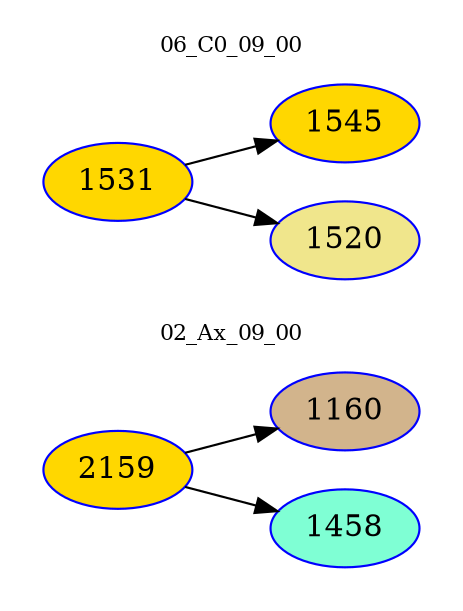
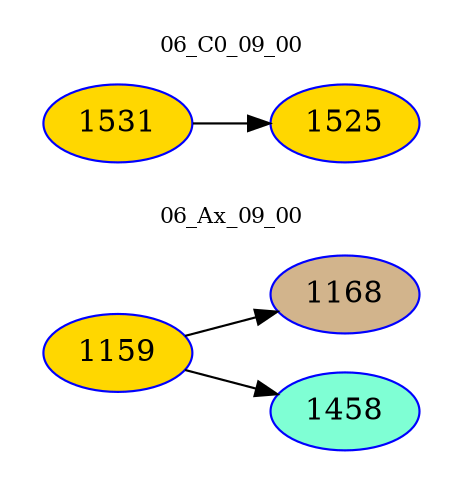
node "1545": label "1545" -> "1525"
node "1520": removed
cluster "02_Ax_09_00": label "02_Ax_09_00" -> "06_Ax_09_00"
node "1160": label "1160" -> "1168"
node "2159": label "2159" -> "1159"
